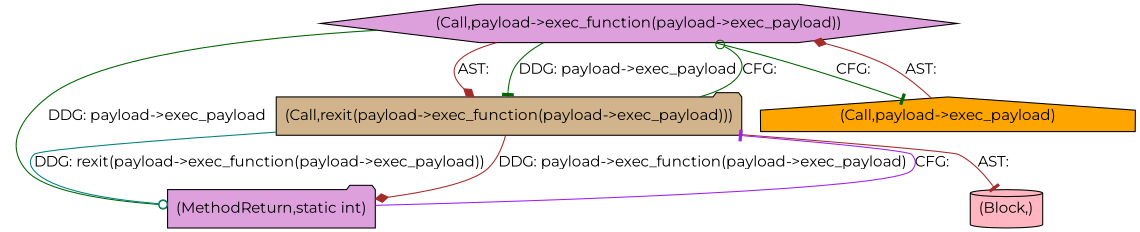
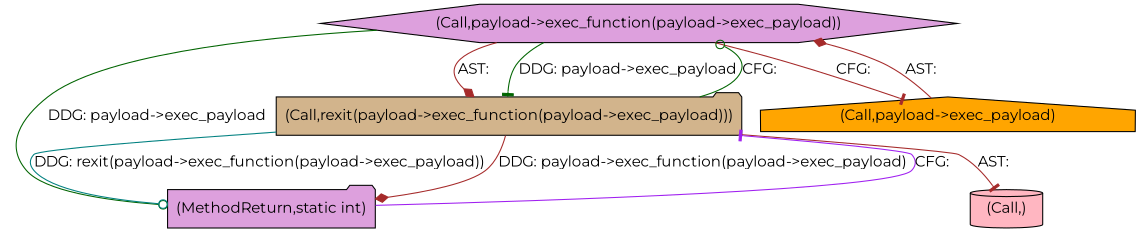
edge "(Call,payload->exec_function(payload->exec_payload))" -> "(Call,payload->exec_payload)": color darkgreen -> brown
node "(Block,)": label "(Block,)" -> "(Call,)"
